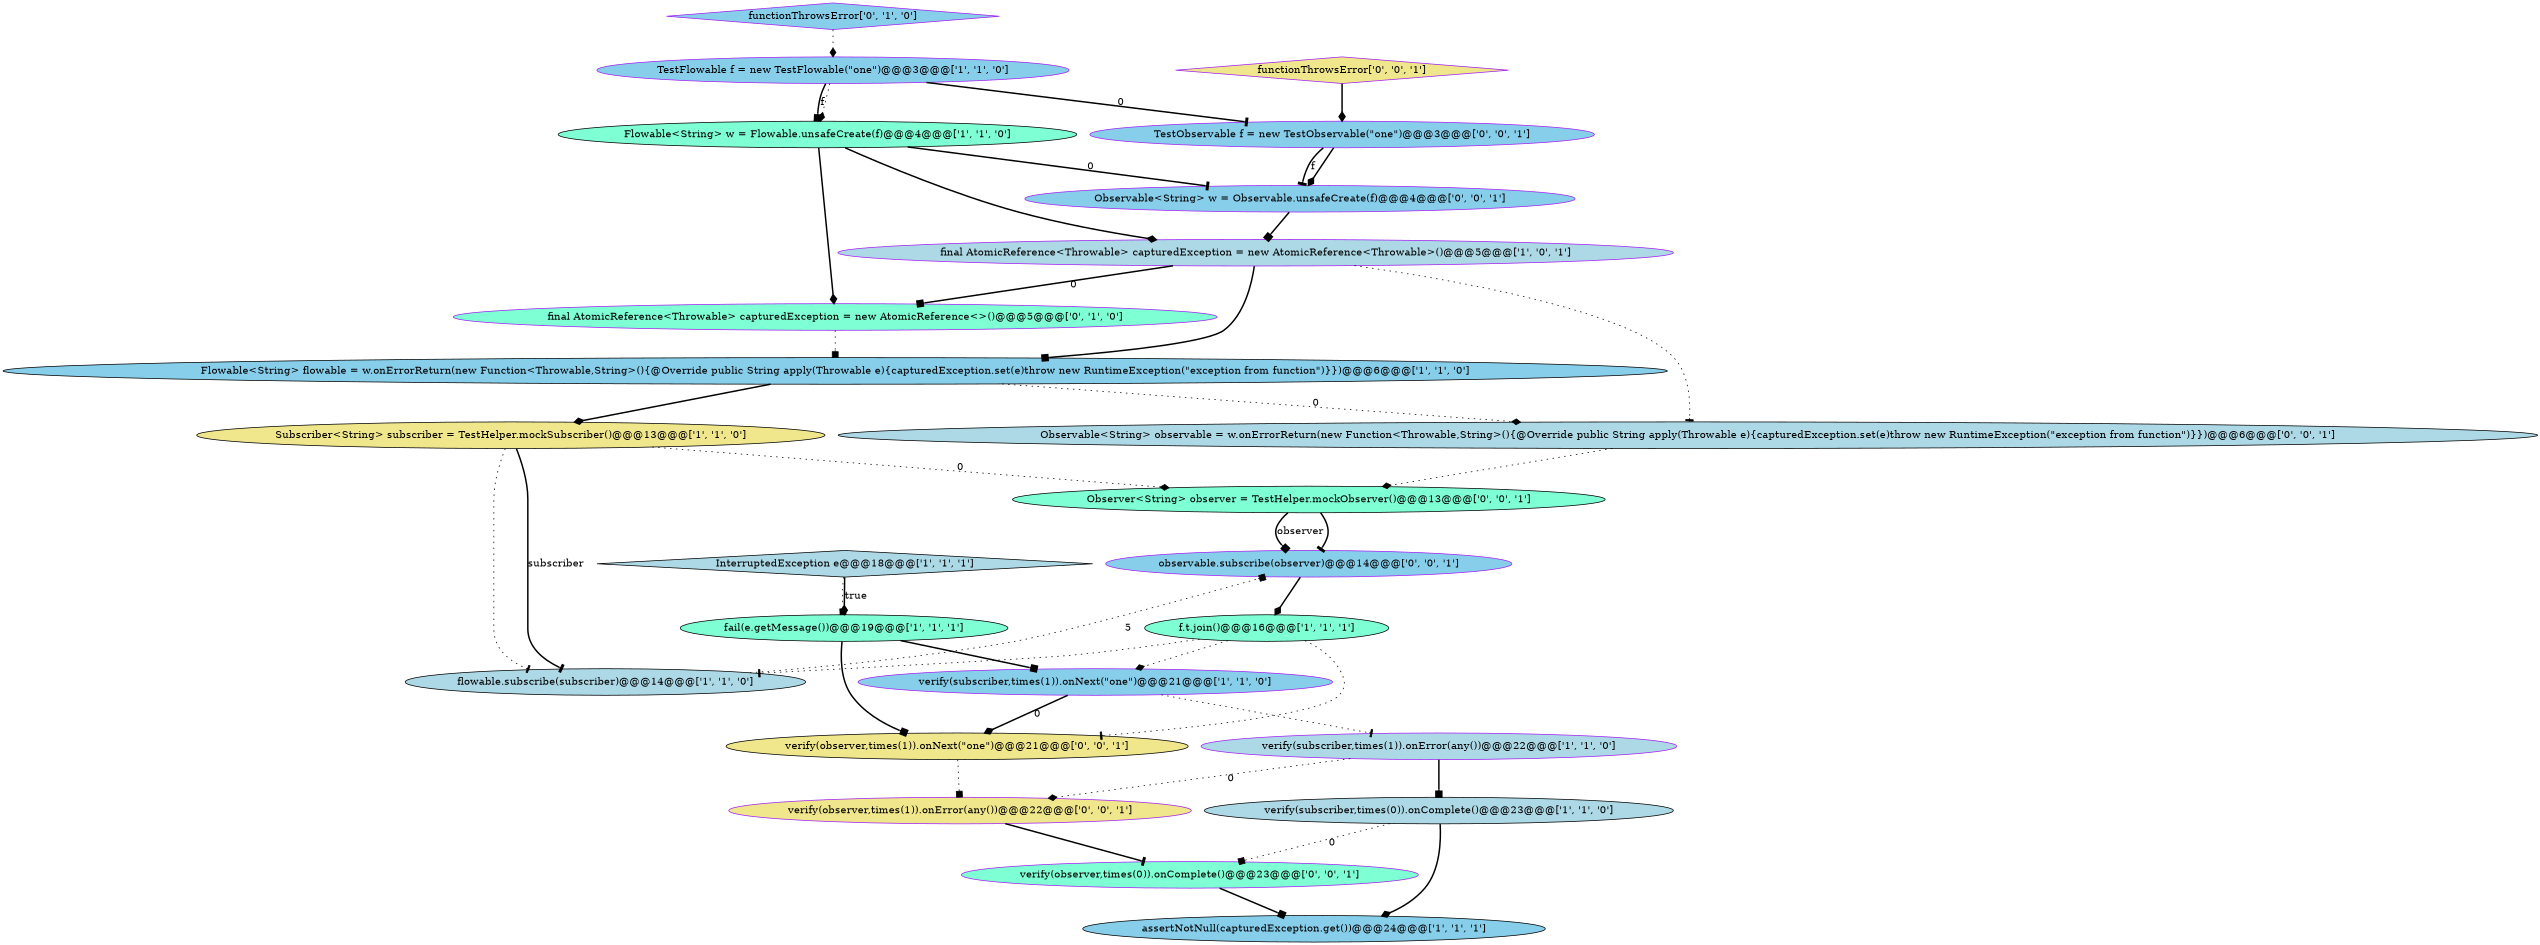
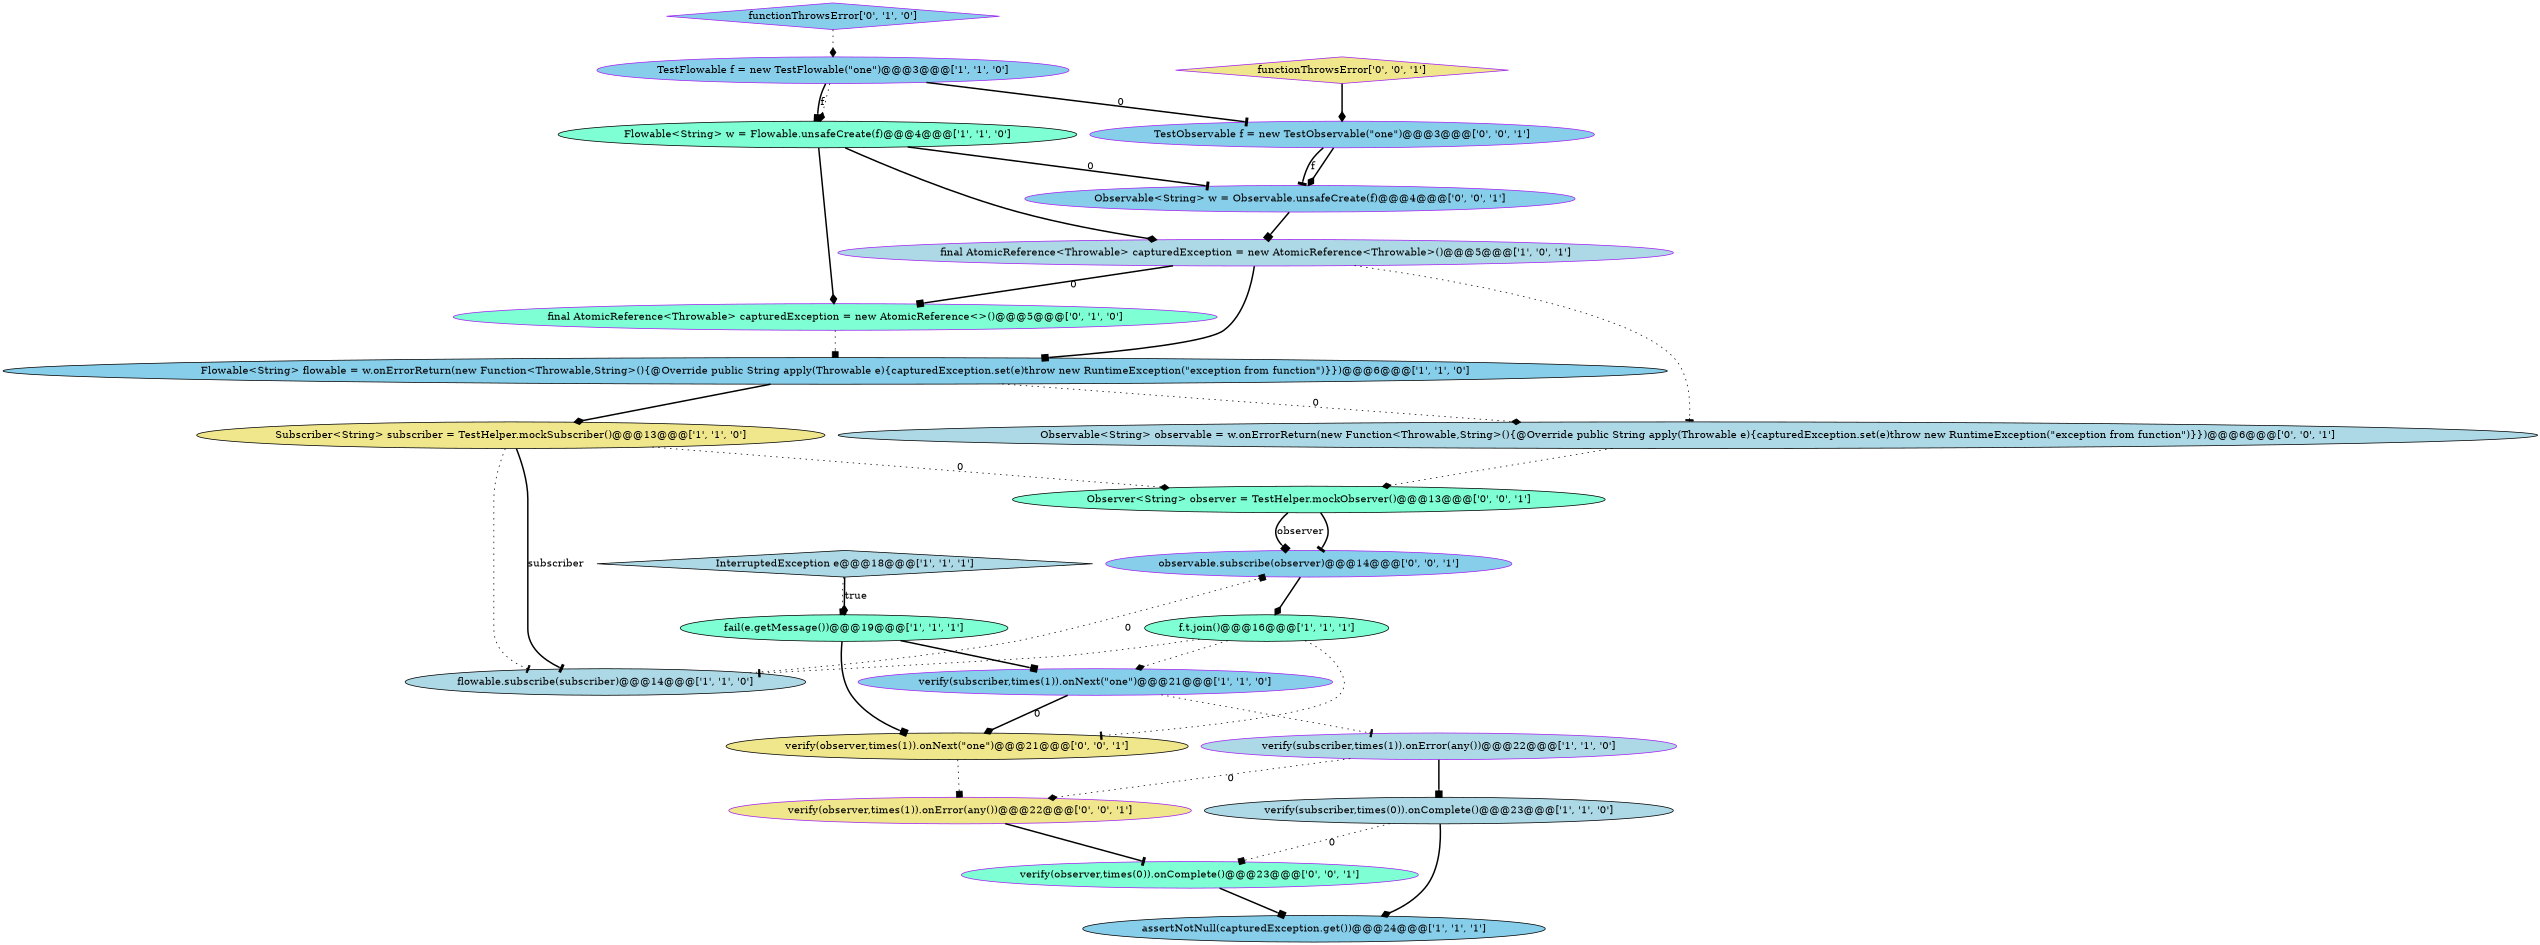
edge "flowable.subscribe(subscriber)@@@14@@@['1', '1', '0']" -> "observable.subscribe(observer)@@@14@@@['0', '0', '1']": label "5" -> "0"
